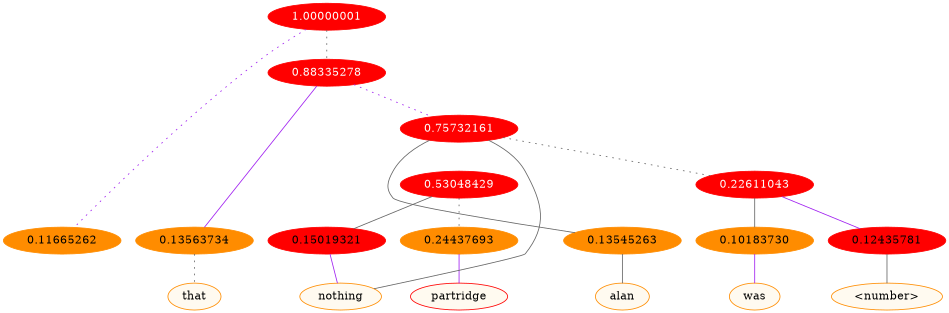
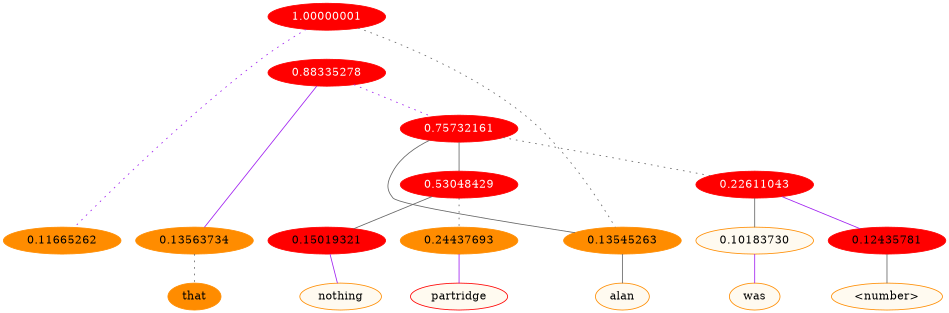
edge "1.00000001" -- "0.88335278": now "1.00000001" -- "0.13545263"
node "0.10183730": fillcolor darkorange -> floralwhite
edge "0.75732161" -- "nothing": now "0.75732161" -- "0.53048429"
node "that": fillcolor floralwhite -> darkorange
